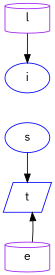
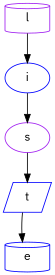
edge "i" -> "s": added
node "s": color blue -> purple
edge "e" -> "t": reversed
node "e": color purple -> blue
